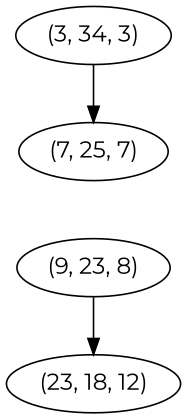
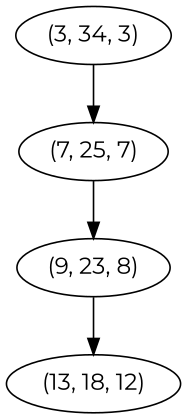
edge "(7, 25, 7)" -> "(9, 23, 8)": added
node "(23, 18, 12)": label "(23, 18, 12)" -> "(13, 18, 12)"
